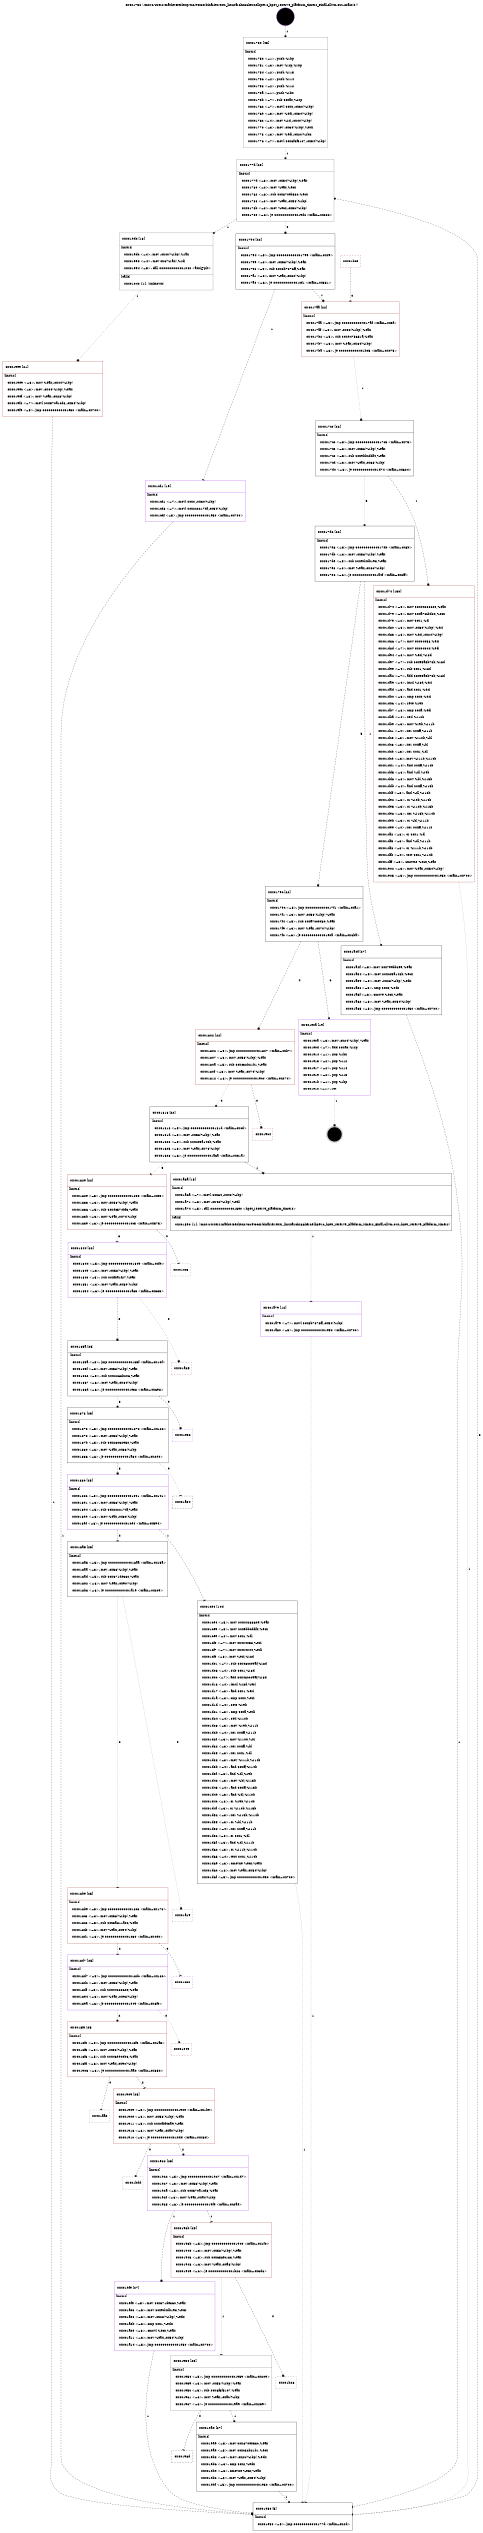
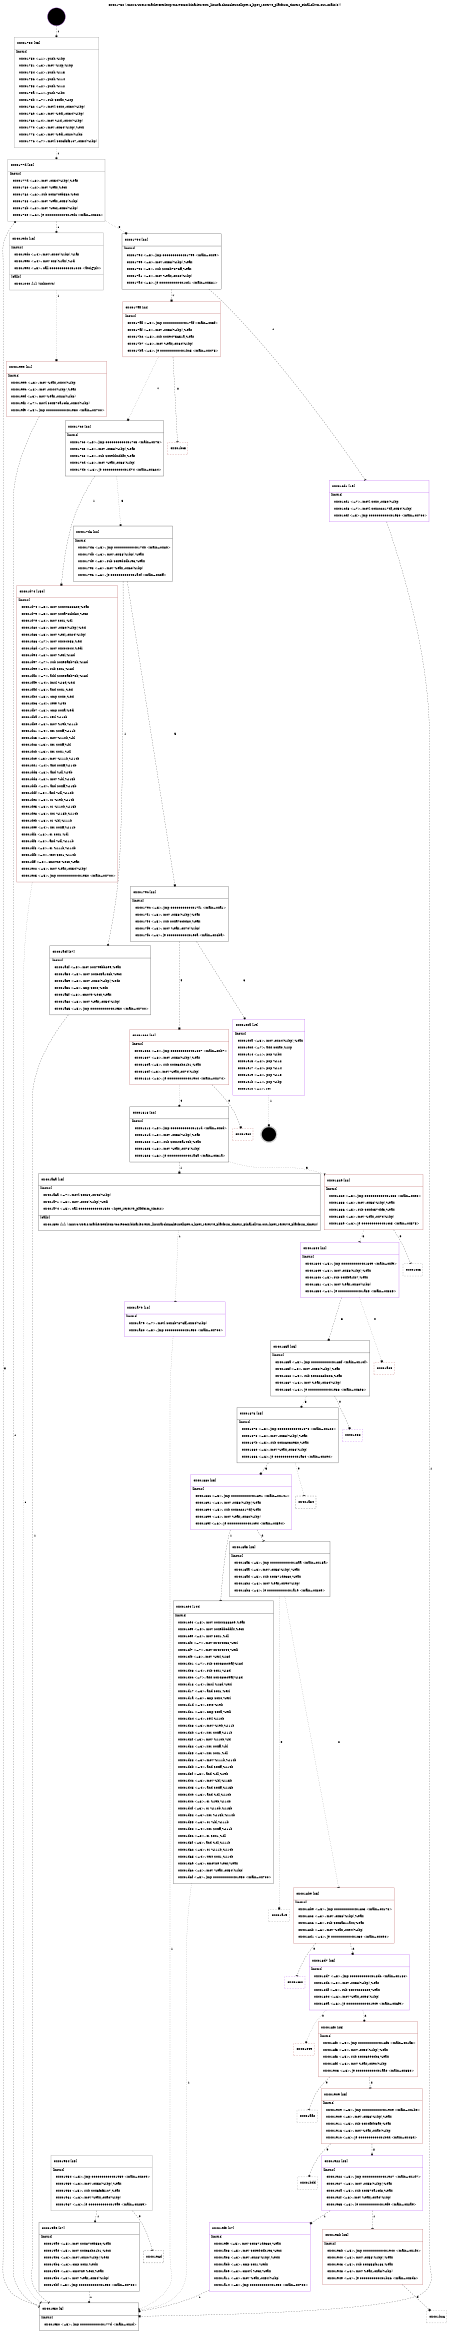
edge "0x401bc5" -> "0x4017aa [22]": reversed
edge "0x4018be [25]" -> "0x4018d7 [25]": arrowhead tee -> box
edge "0x40193b [25]" -> "0x401954 [25]": removed, label "1"
